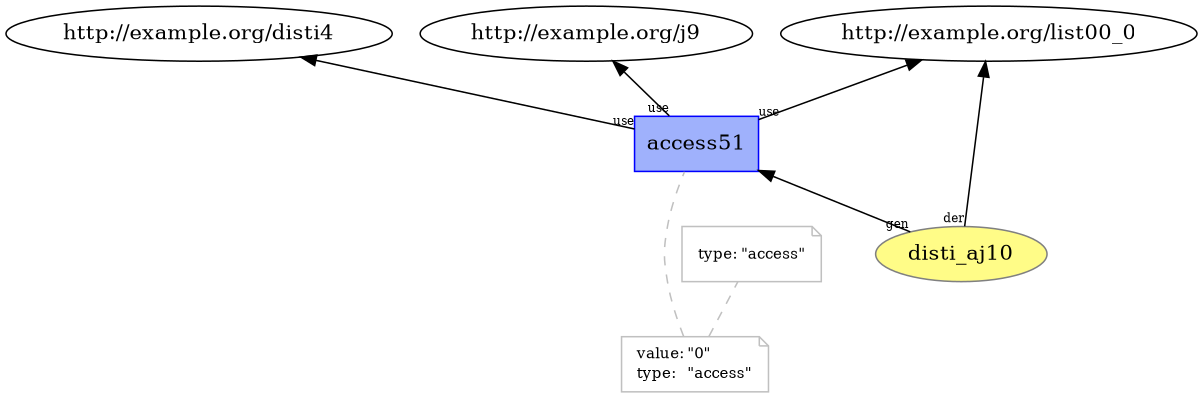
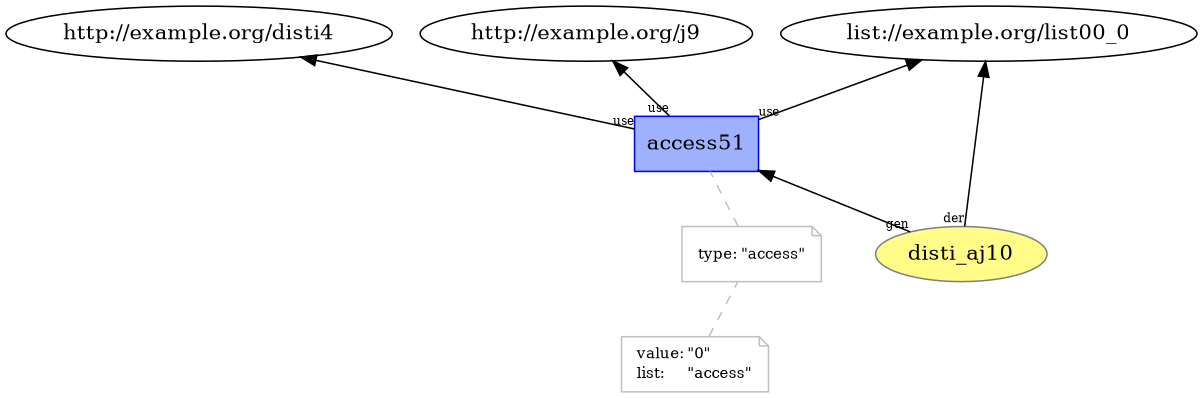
node "http://example.org/list00_0": label "http://example.org/list00_0" -> "list://example.org/list00_0"
edge "access51" -- "value:": now "access51" -- "type:"
node "value:": text "type:" -> "list:"
